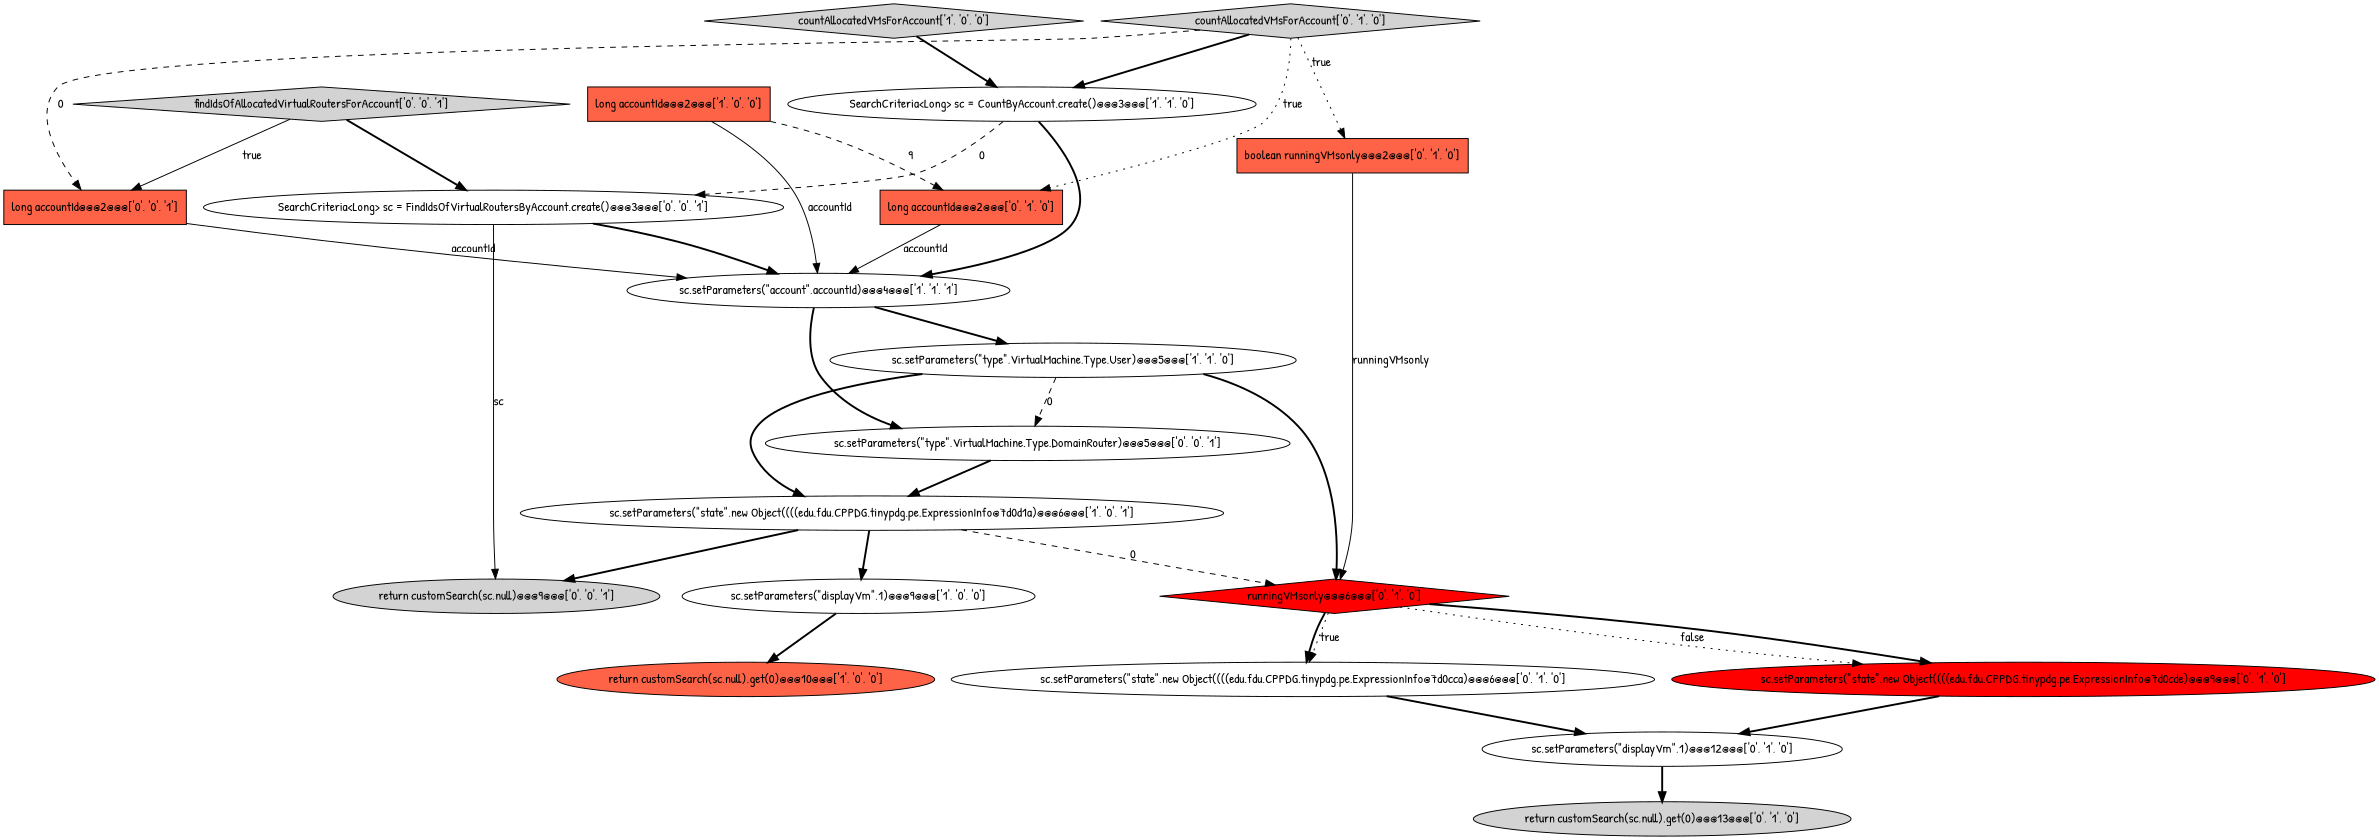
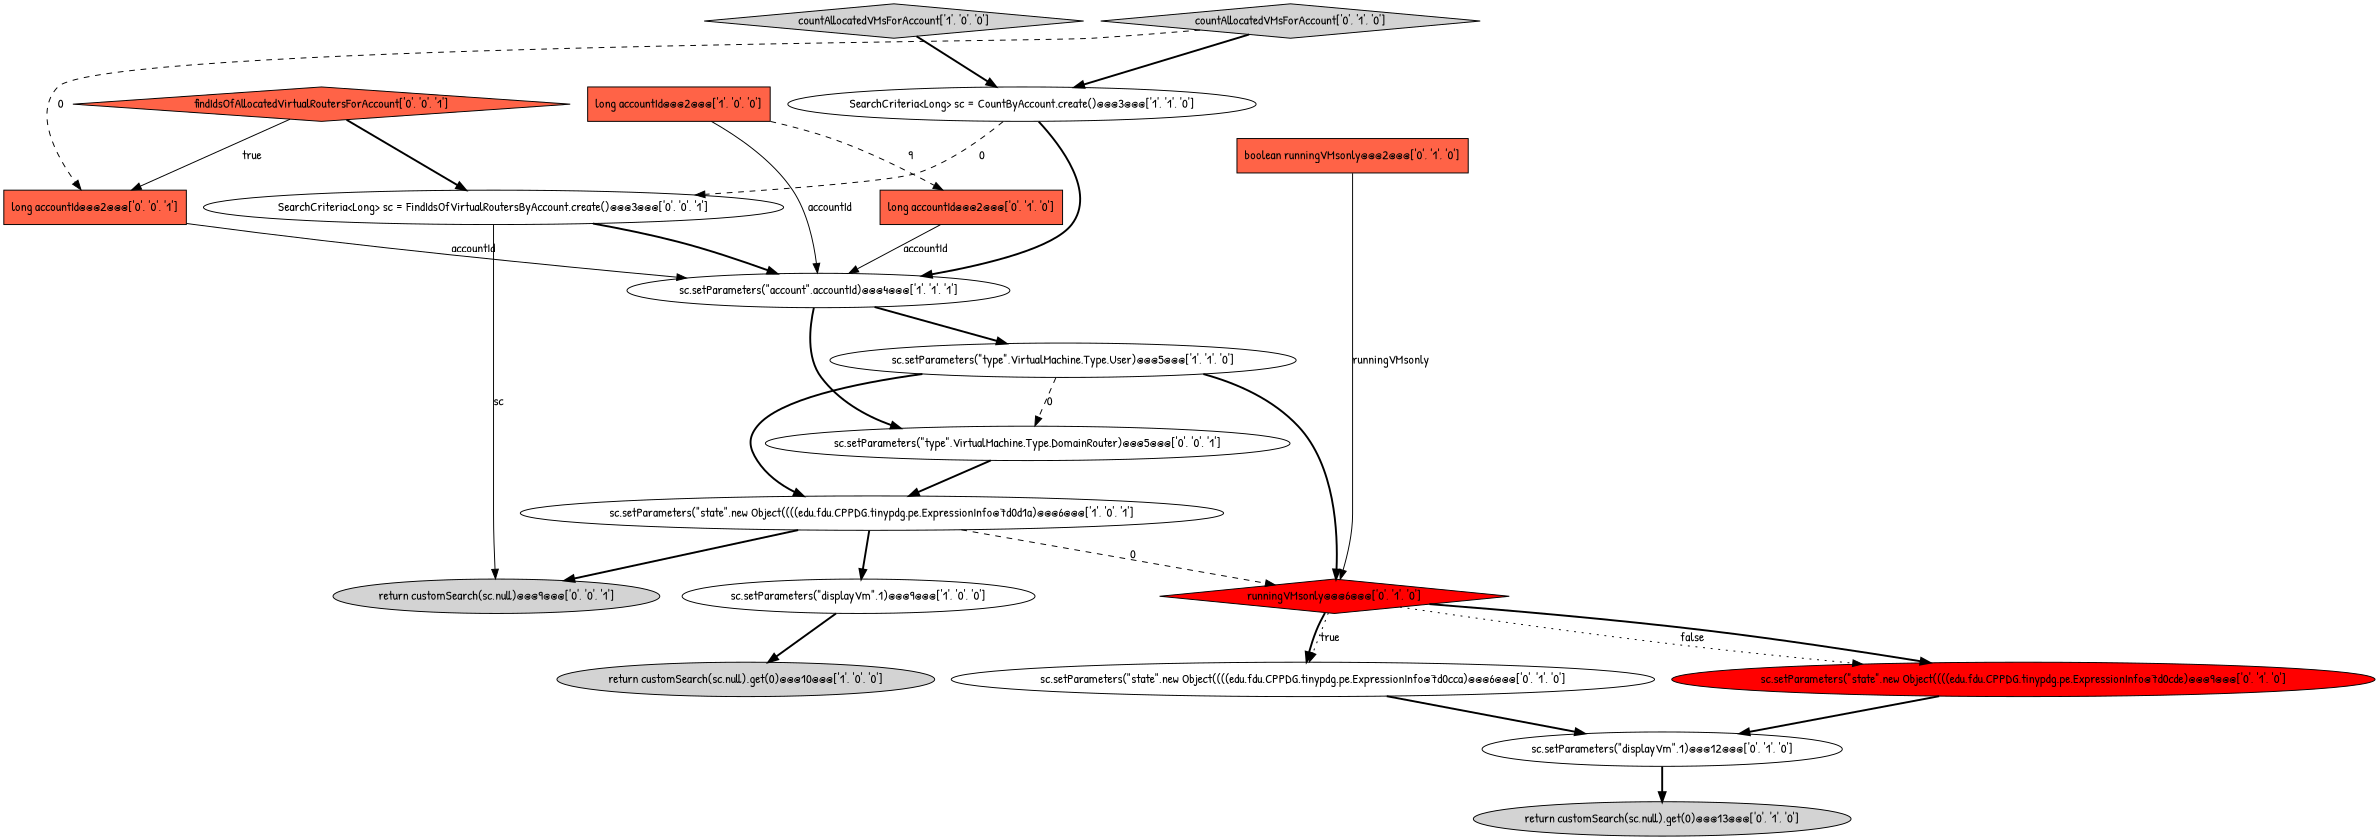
edge "countAllocatedVMsForAccount['0', '1', '0']" -> "boolean runningVMsonly@@@2@@@['0', '1', '0']": removed, label "true"
node "findIdsOfAllocatedVirtualRoutersForAccount['0', '0', '1']": fillcolor lightgray -> tomato
edge "countAllocatedVMsForAccount['0', '1', '0']" -> "long accountId@@@2@@@['0', '1', '0']": removed, label "true"
node "return customSearch(sc,null).get(0)@@@10@@@['1', '0', '0']": fillcolor tomato -> lightgray
